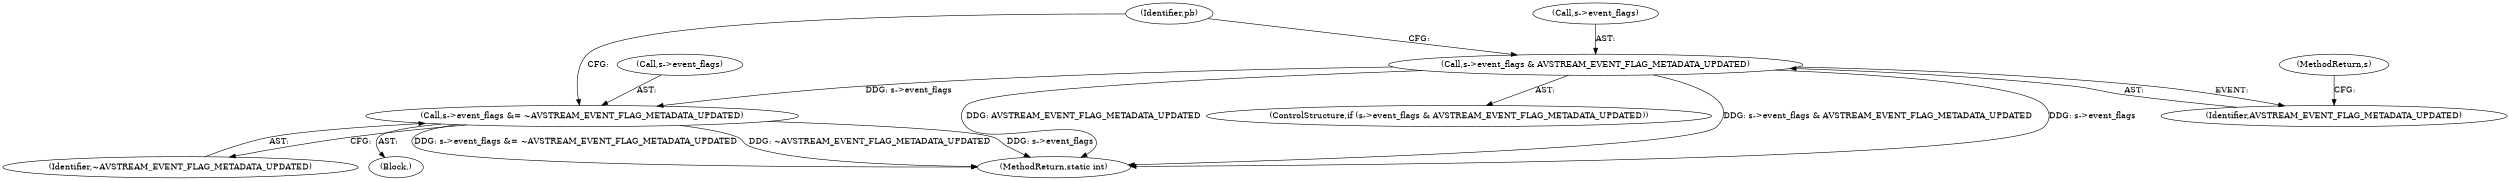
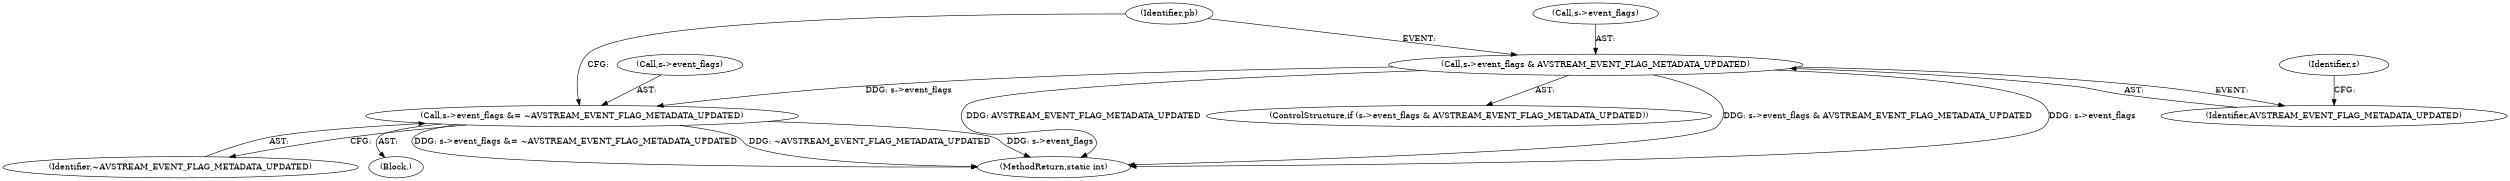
edge "(Identifier,pb)" -> "(Call,s->event_flags & AVSTREAM_EVENT_FLAG_METADATA_UPDATED)": label "CFG: " -> "EVENT: "
node "(MethodReturn,s)": label "(MethodReturn,s)" -> "(Identifier,s)"
